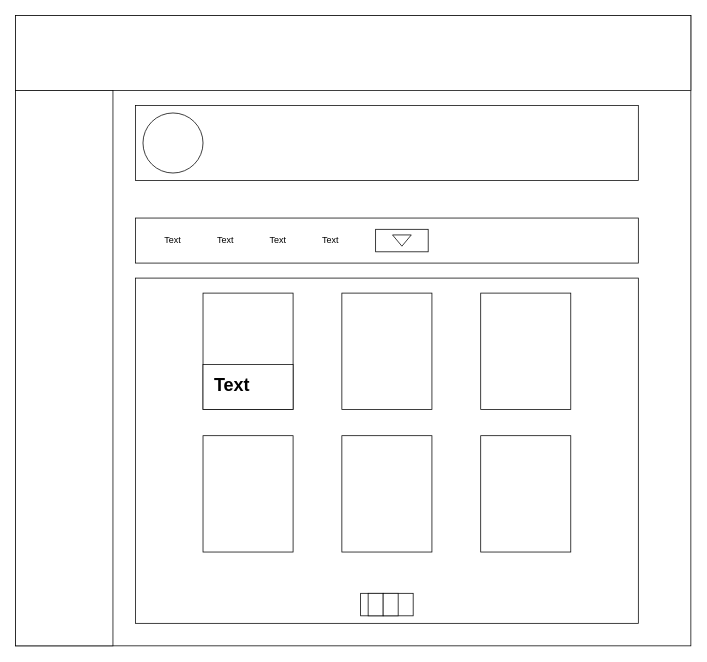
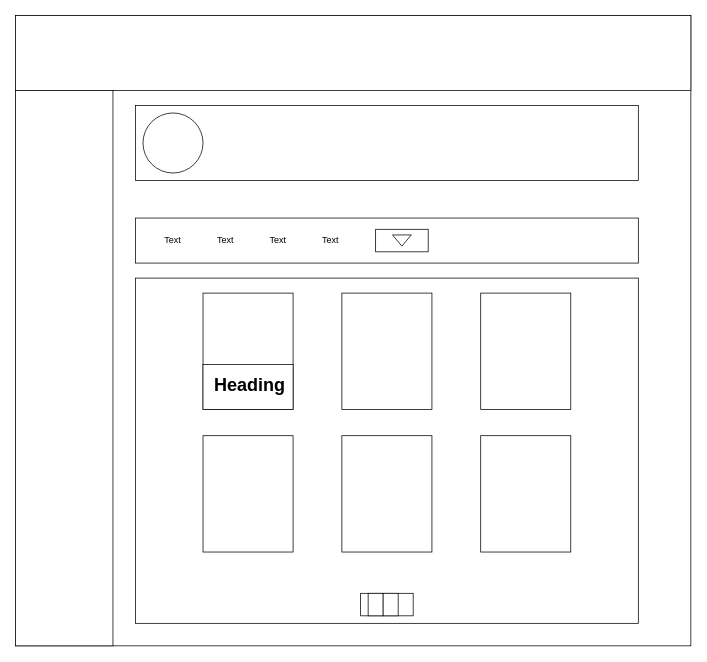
node "TextLorem ipsum dolor sit amet, consectetur adipisicing elit, sed do eiusmod tempor incididunt ut labore et dolore magna aliqua.": label "TextLorem ipsum dolor sit amet, consectetur adipisicing elit, sed do eiusmod tempor incididunt ut labore et dolore magna aliqua." -> "HeadingLorem ipsum dolor sit amet, consectetur adipisicing elit, sed do eiusmod tempor incididunt ut labore et dolore magna aliqua."
